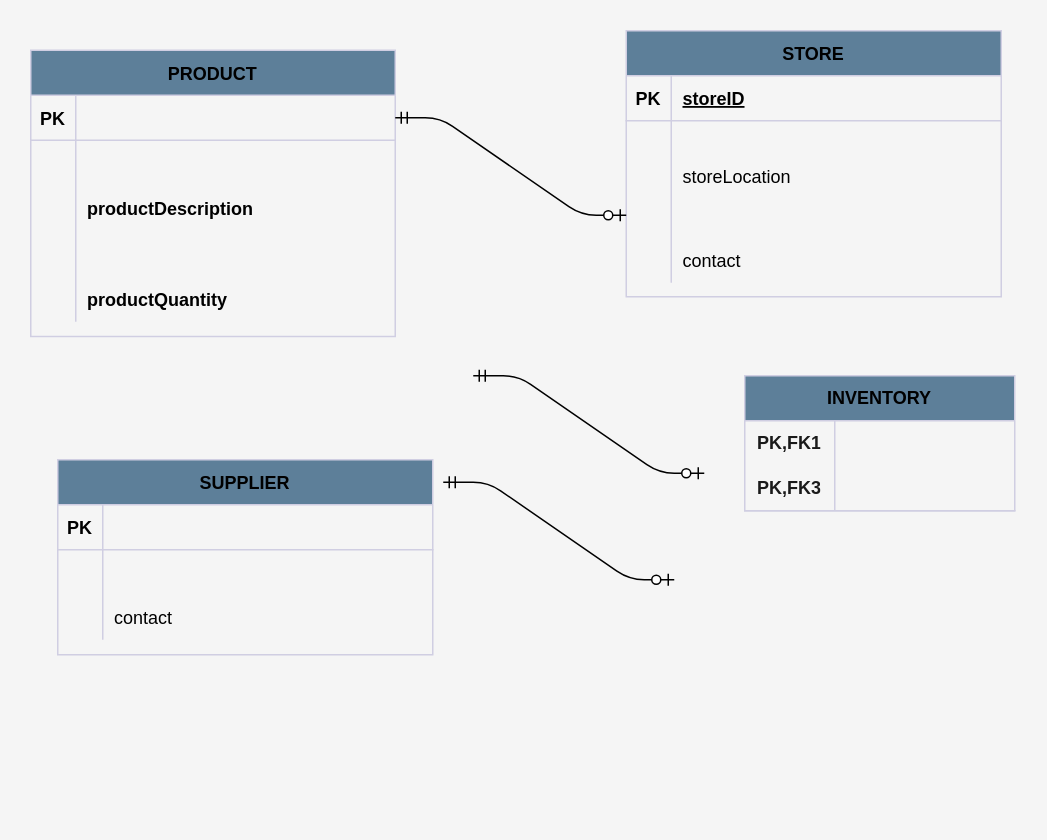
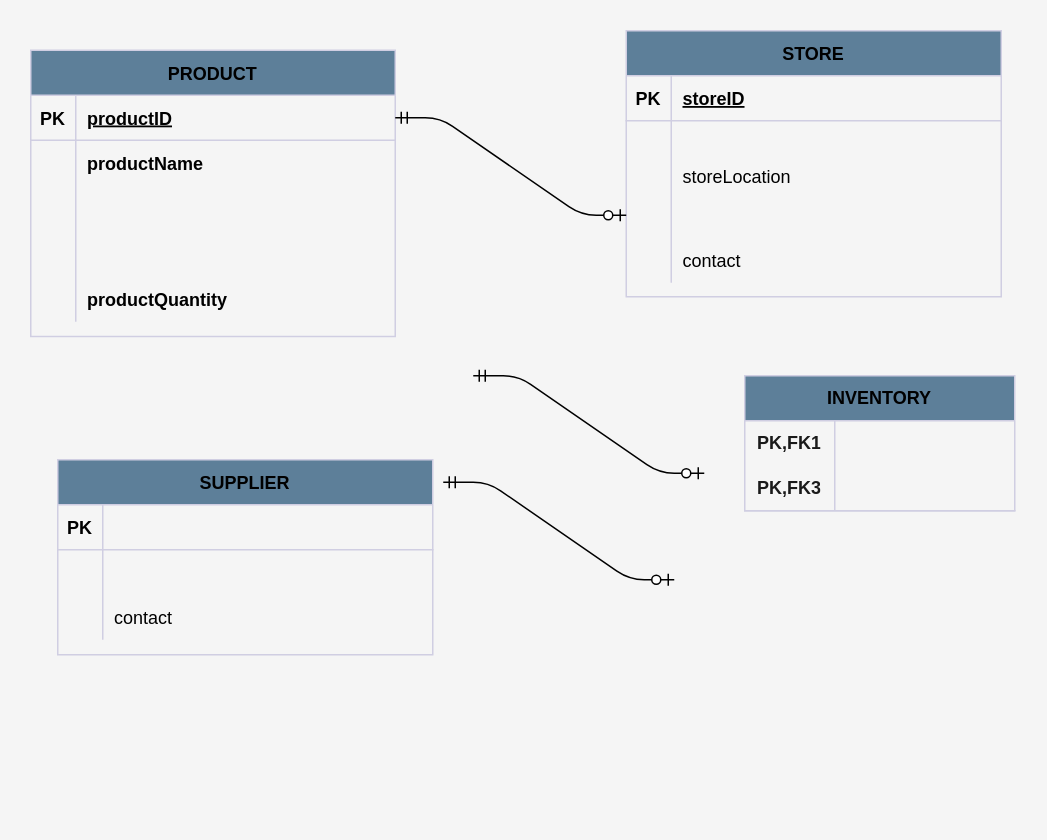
node "productID": added
node "productName": added
node "productDescription": removed
